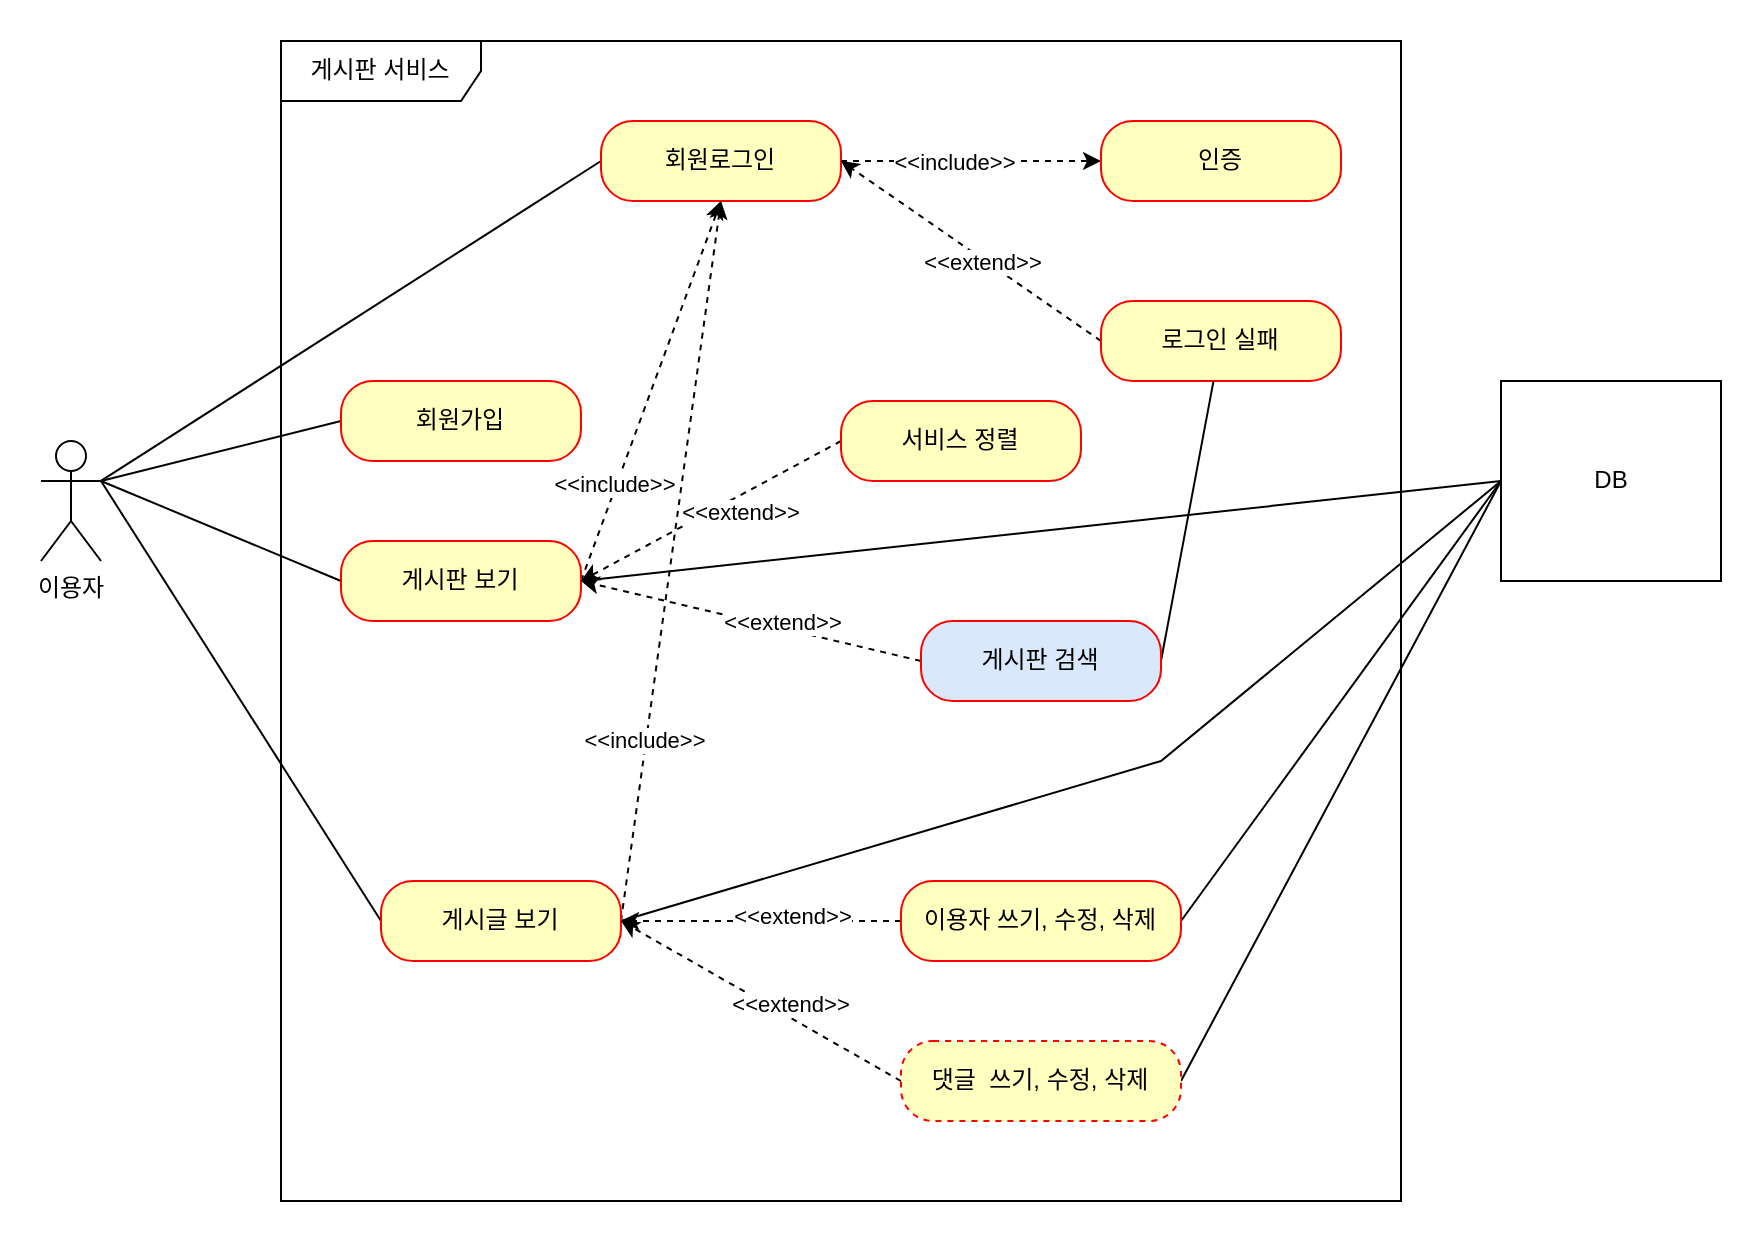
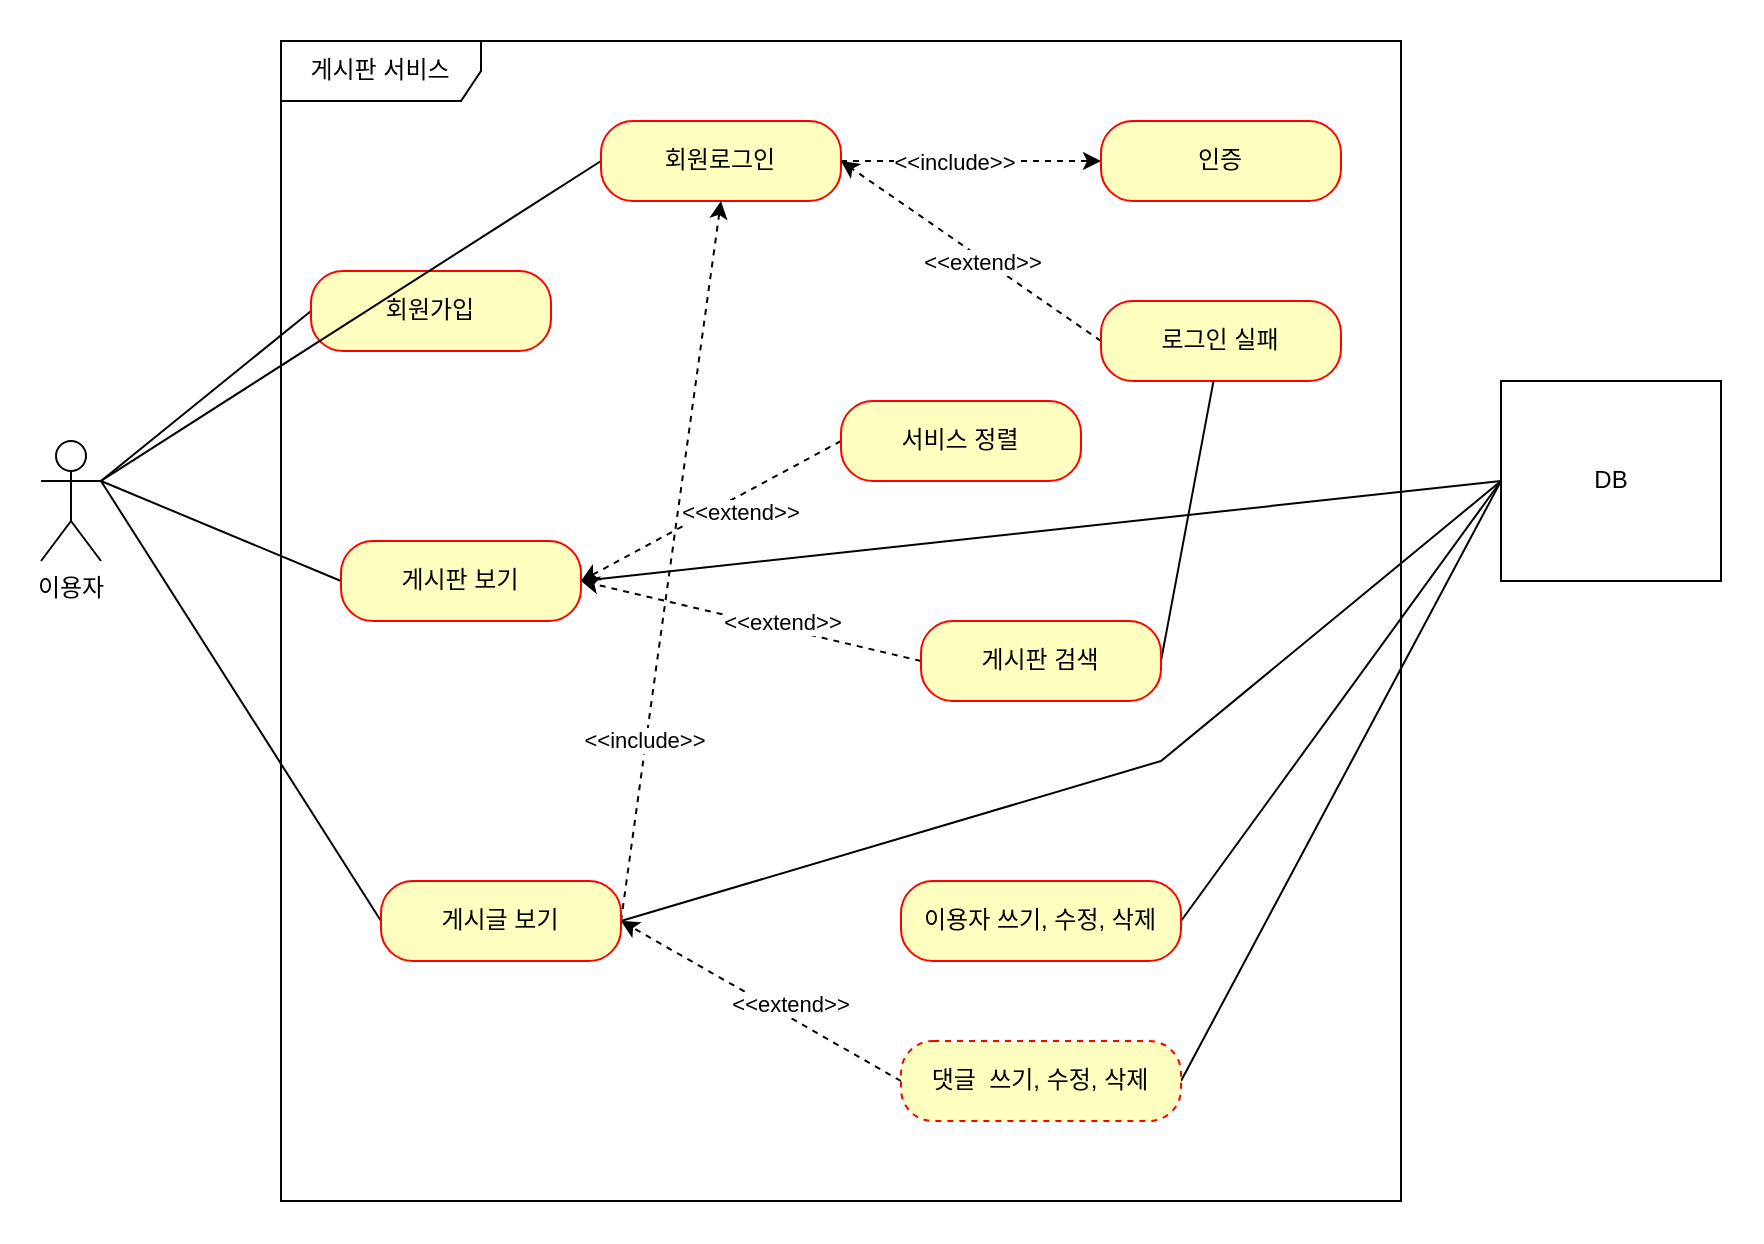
edge "게시판 보기" -> "회원로그인": removed, label "<<include>>"
node "회원가입": moved (461, 421) -> (431, 311)
node "게시판 검색": fillcolor #dae8fc -> #ffffc0
edge "이용자 쓰기, 수정, 삭제" -> "게시글 보기": removed, label "<<extend>>"
